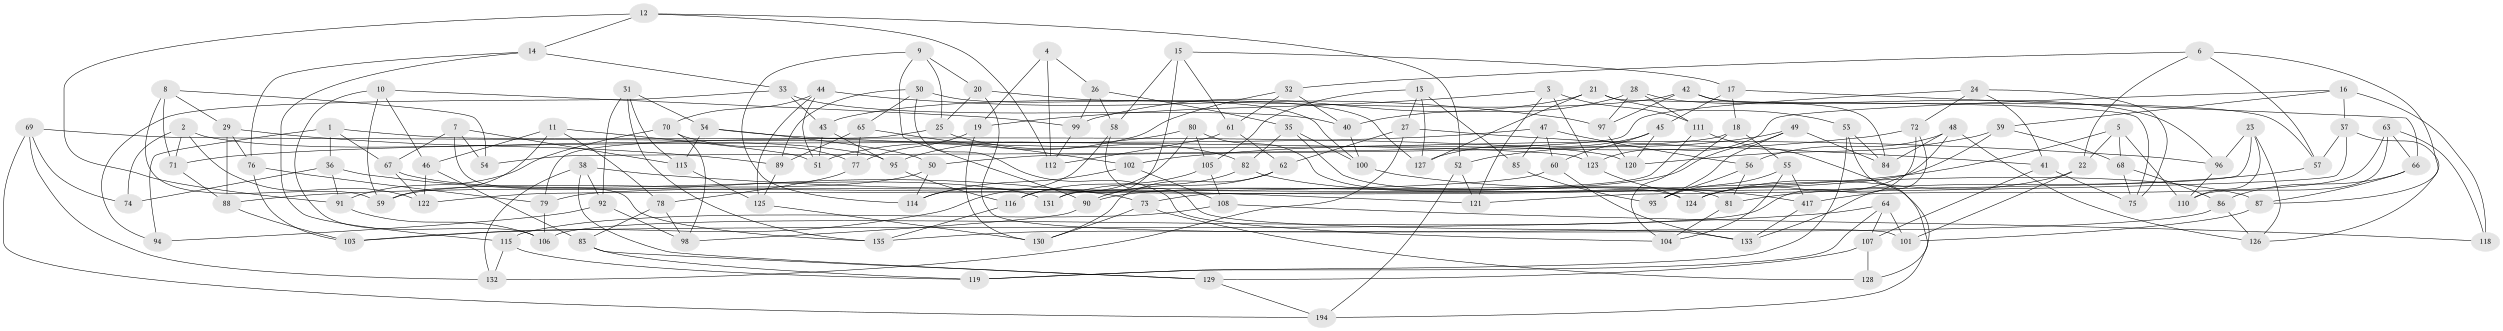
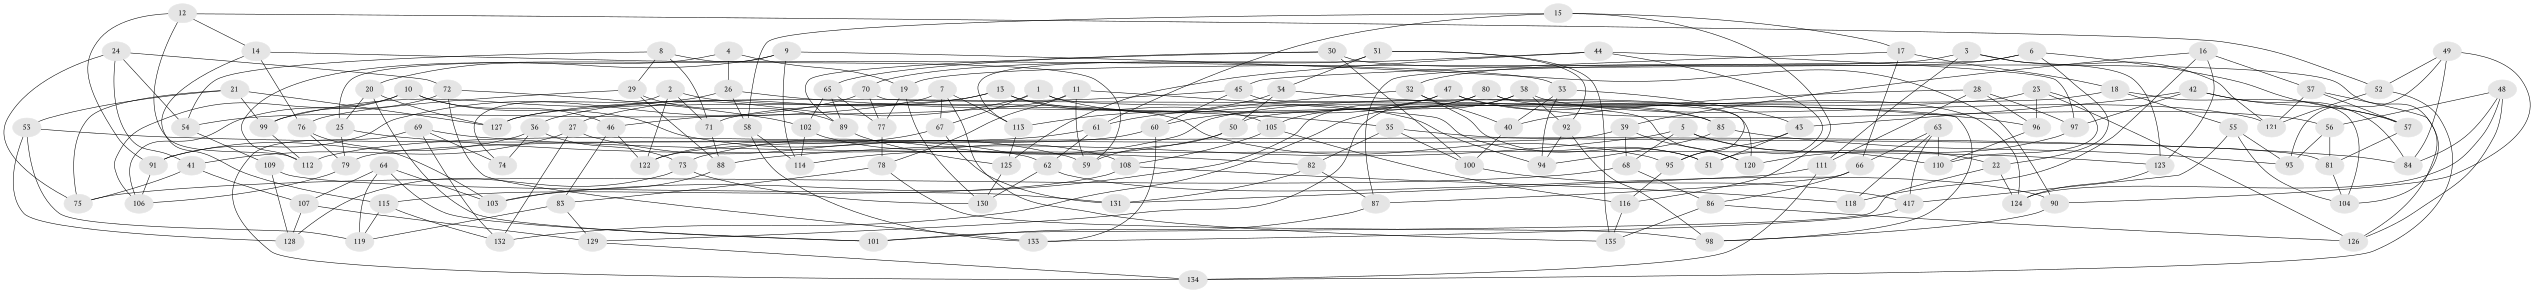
edge "85" -- "94": added
node "109": added
node "194": label "194" -> "134"
